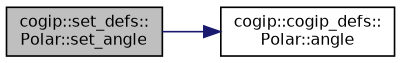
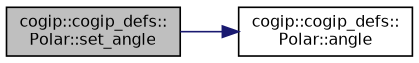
node "cogip::set_defs:: Polar::set_angle": label "cogip::set_defs:: Polar::set_angle" -> "cogip::cogip_defs:: Polar::set_angle"
